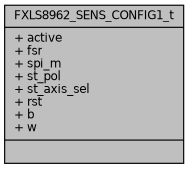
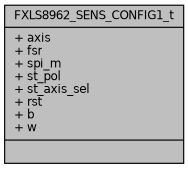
node "FXLS8962_SENS_CONFIG1_t": text "+ active" -> "+ axis"
